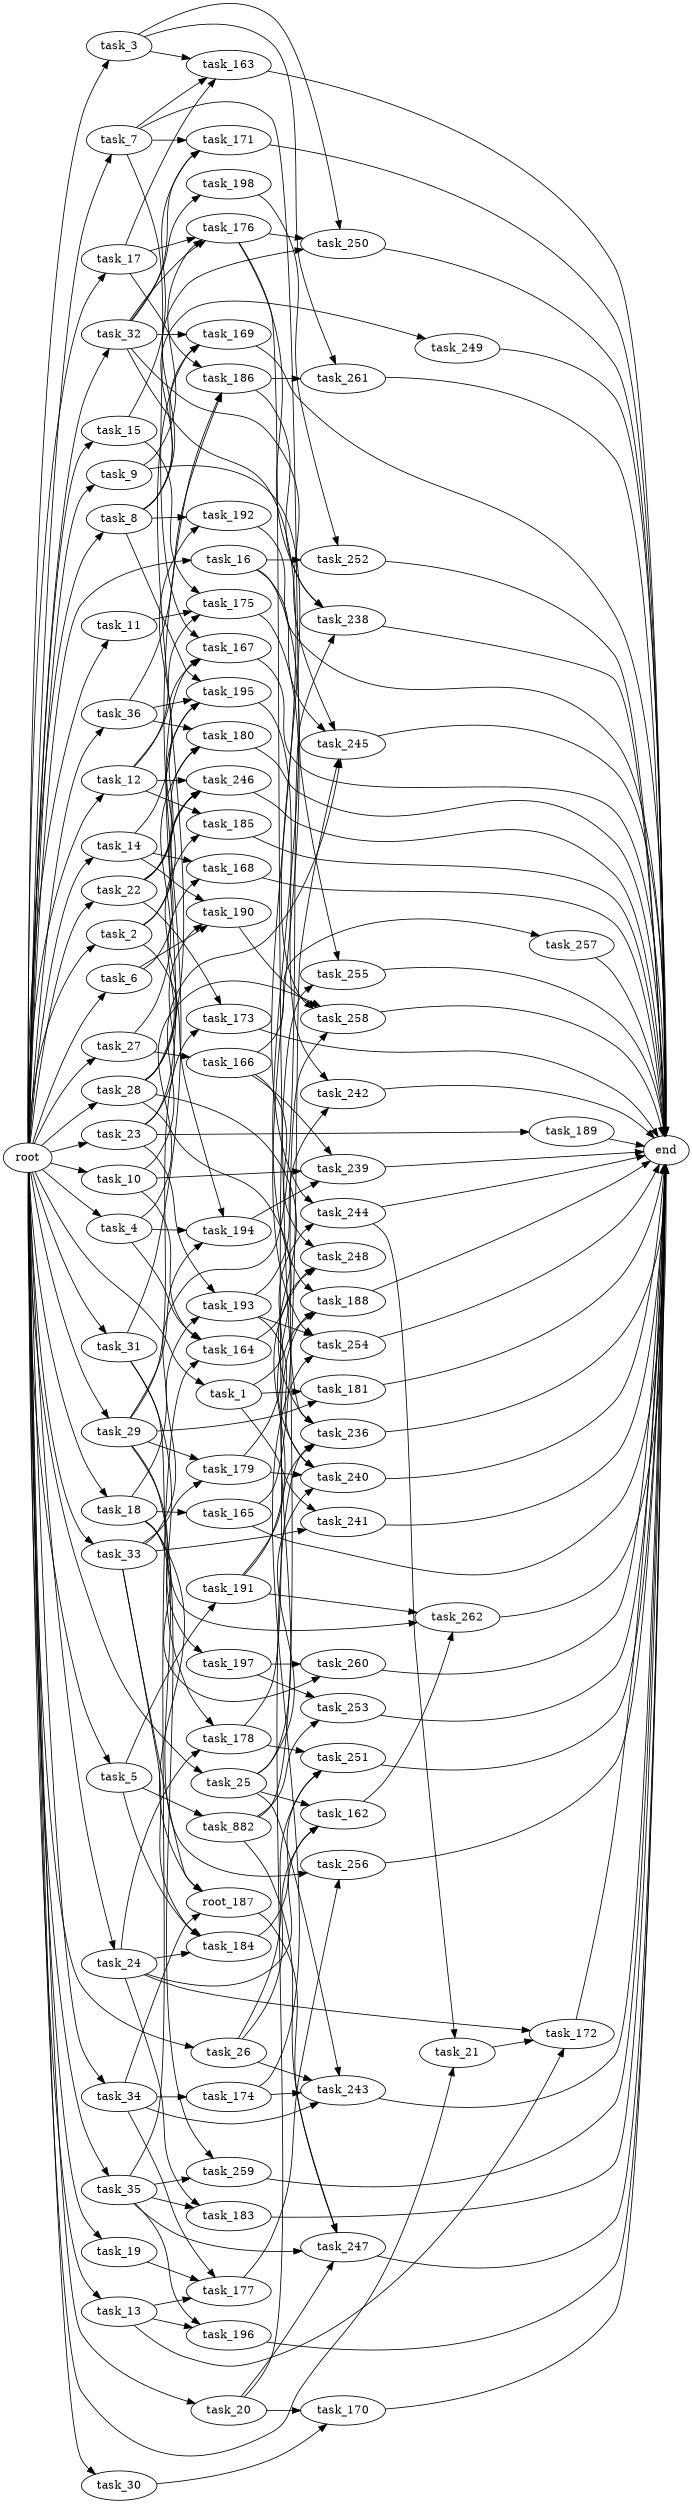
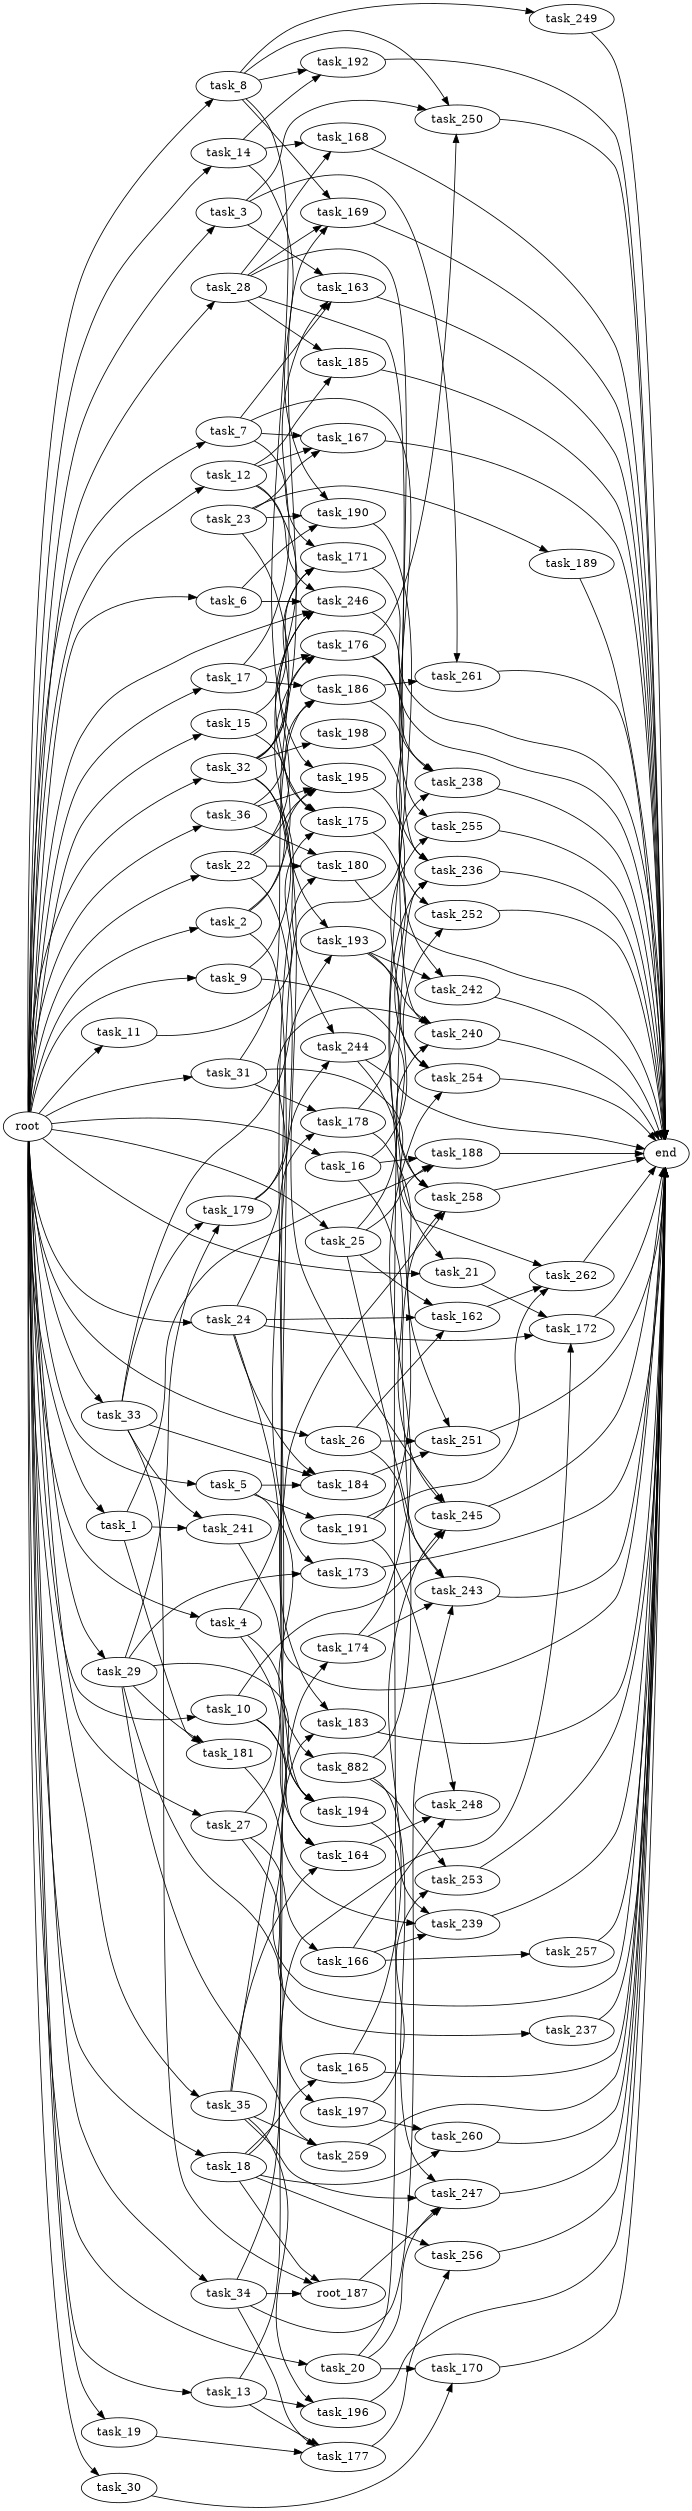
edge "root" -> "task_23": now "root" -> "task_246"
node "task_237": added
